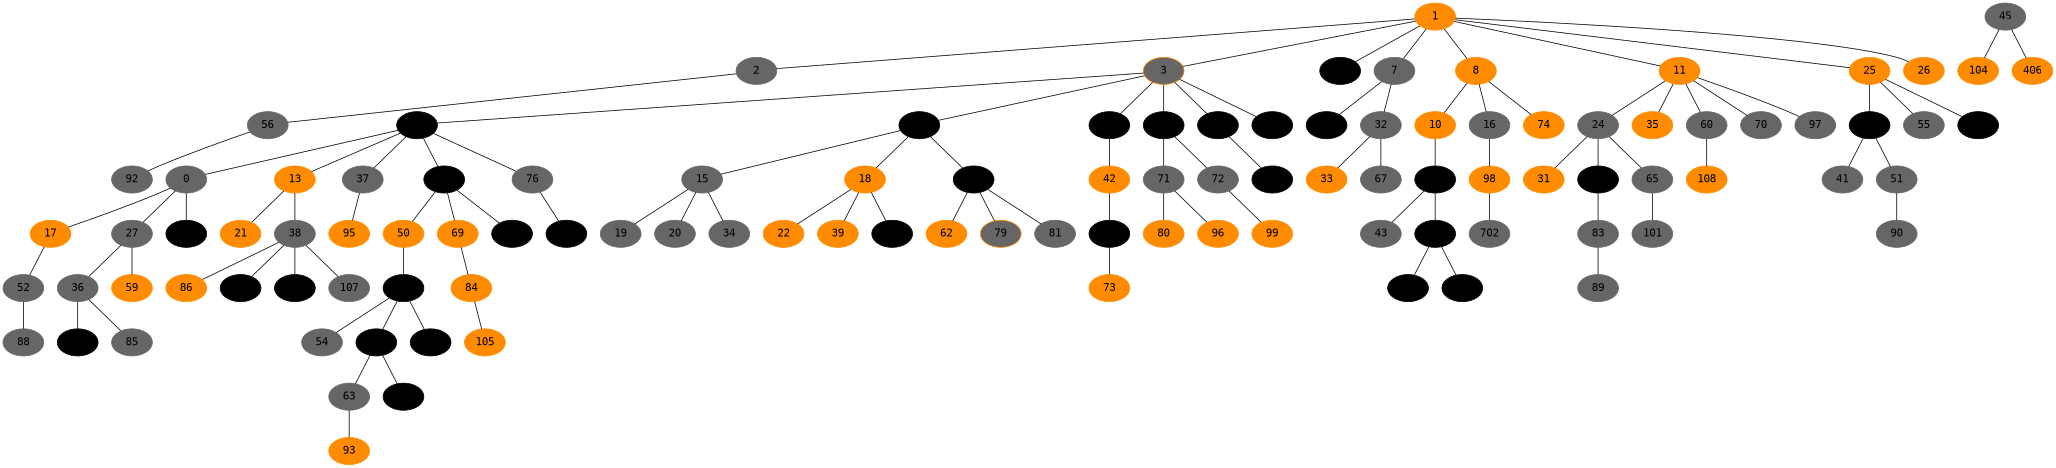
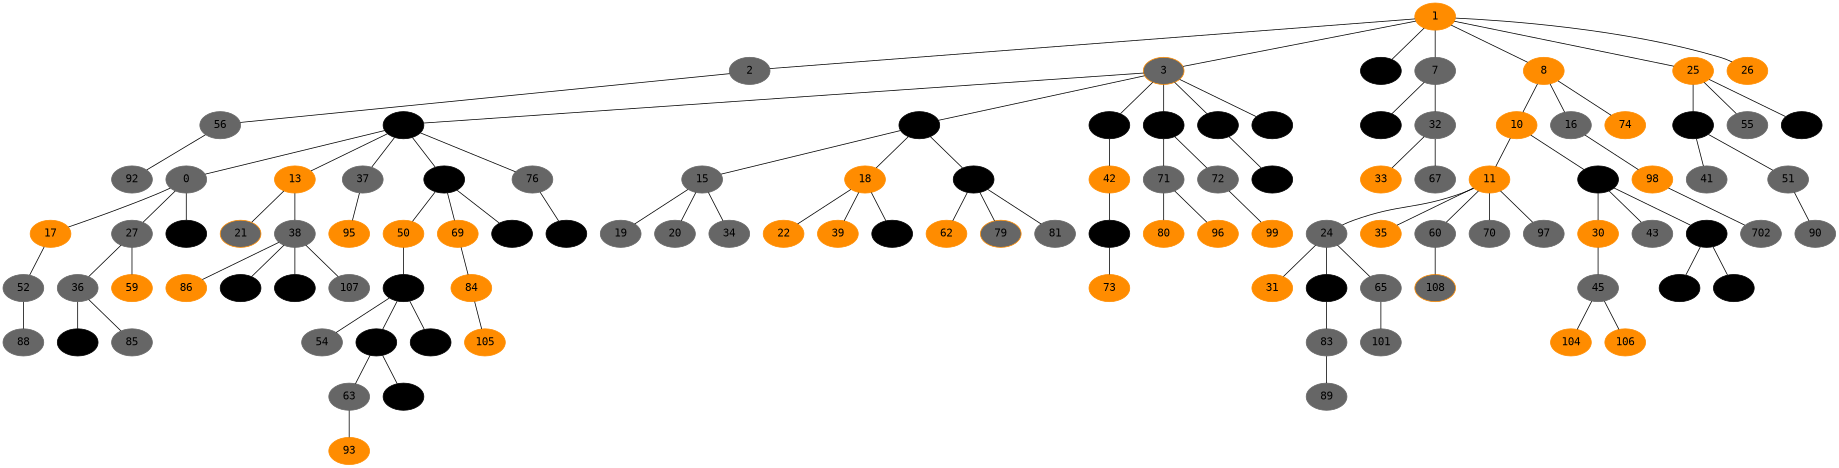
edge "1" -- "11": now "10" -- "11"
node "406": label "406" -> "106"
node "108": fillcolor darkorange -> gray40
node "21": fillcolor darkorange -> gray40
node "30": added
